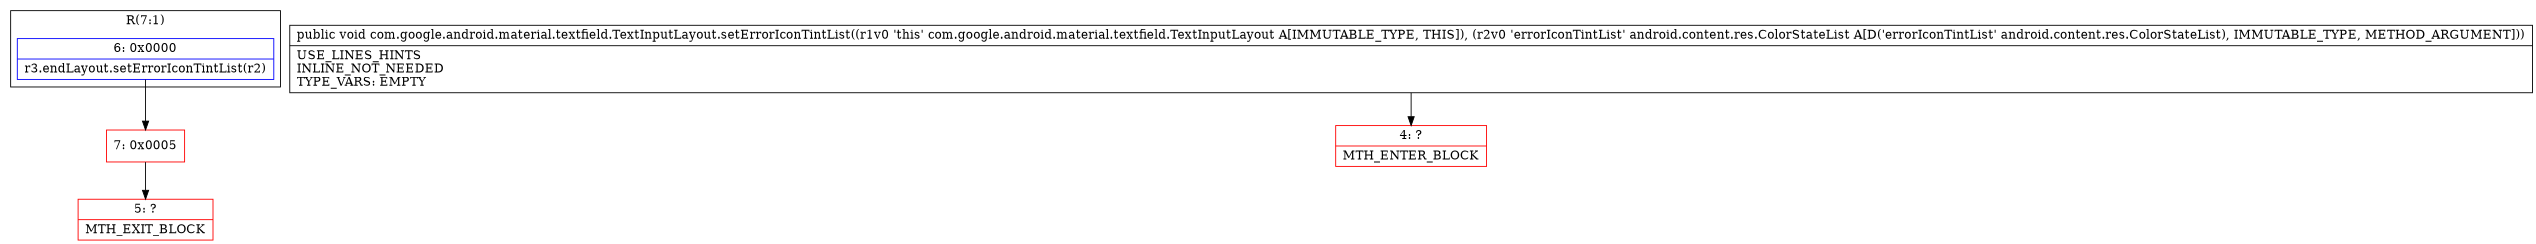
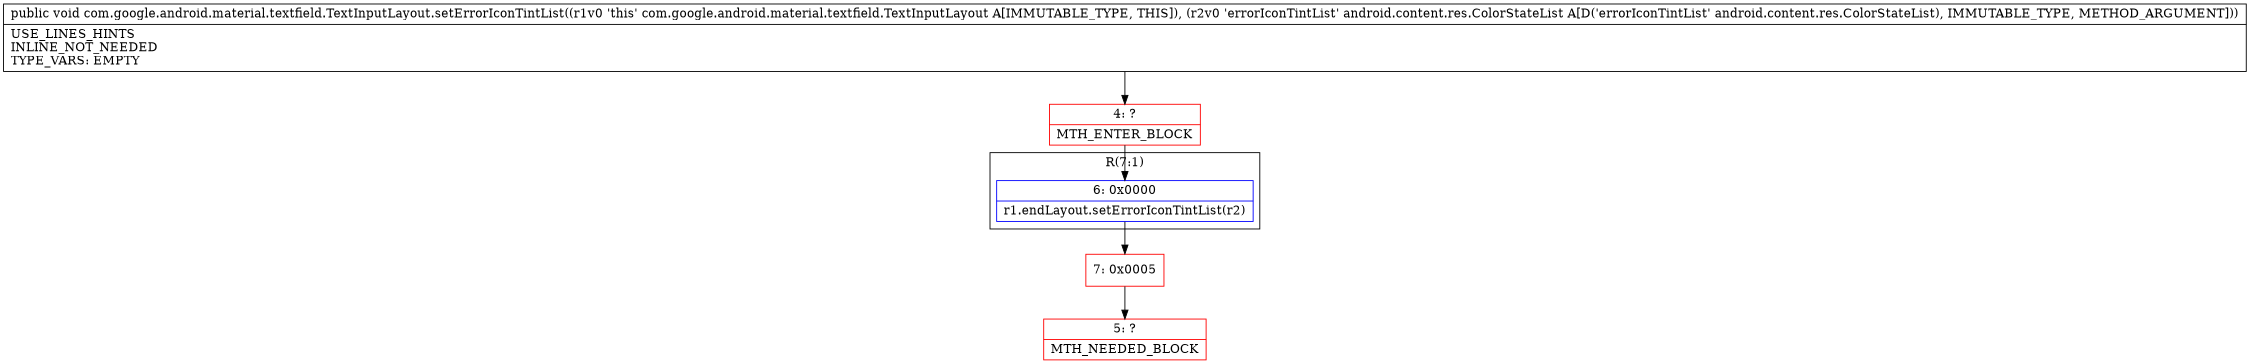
node "6: 0x0000": text "r3.endLayout.setErrorIconTintList(r2)" -> "r1.endLayout.setErrorIconTintList(r2)"
edge "4: ?" -> "6: 0x0000": added
node "5: ?": text "MTH_EXIT_BLOCK" -> "MTH_NEEDED_BLOCK"
